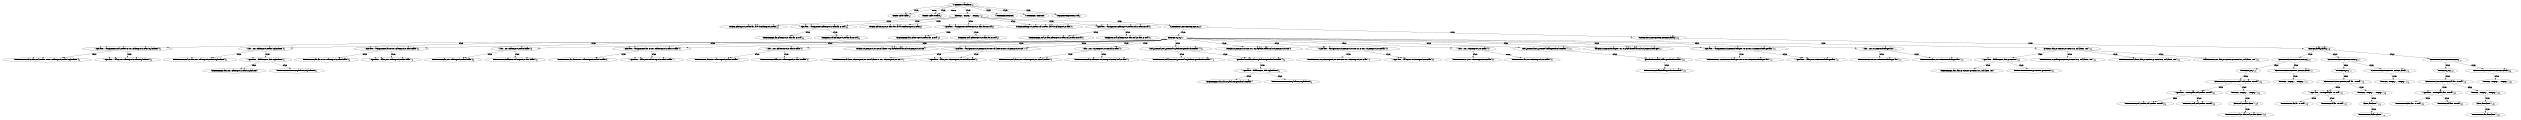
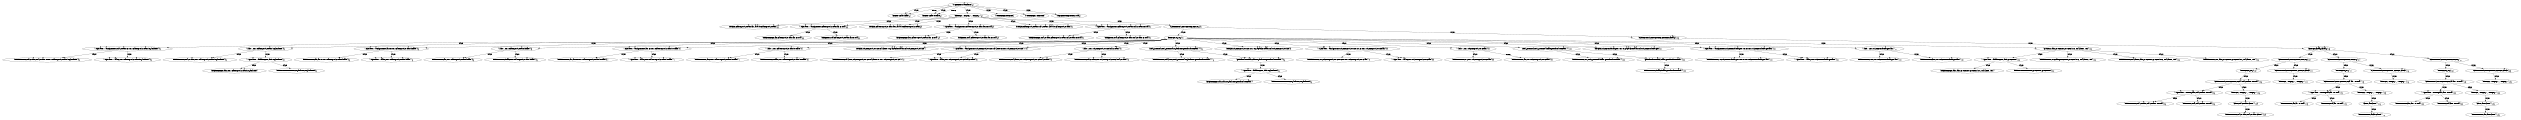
node "(IDENTIFIER,src,setSystemId(infile.getAbsolutePath()))": added
